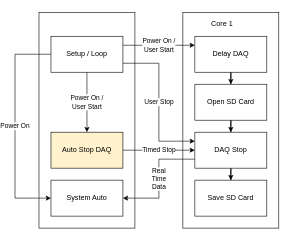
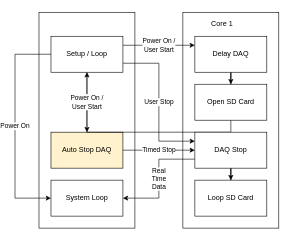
edge "Open SD Card" -> "DAQ Stop": now "Open SD Card" -> "Setup / Loop"
node "System Auto": label "System Auto" -> "System Loop"
node "Save SD Card": label "Save SD Card" -> "Loop SD Card"
